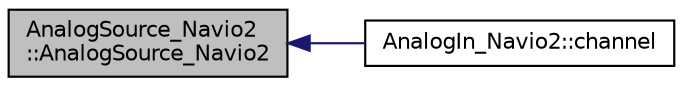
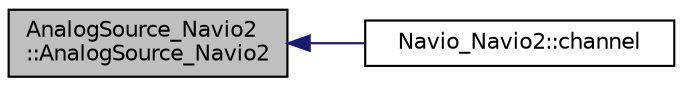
node "AnalogIn_Navio2::channel": label "AnalogIn_Navio2::channel" -> "Navio_Navio2::channel"
